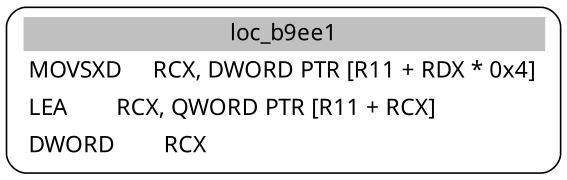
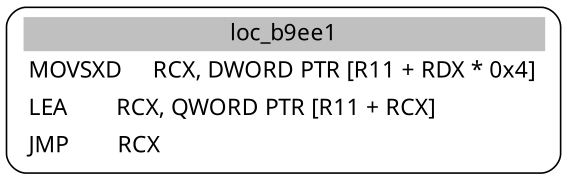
node "loc_b9ee1": text "DWORD        RCX" -> "JMP        RCX"
